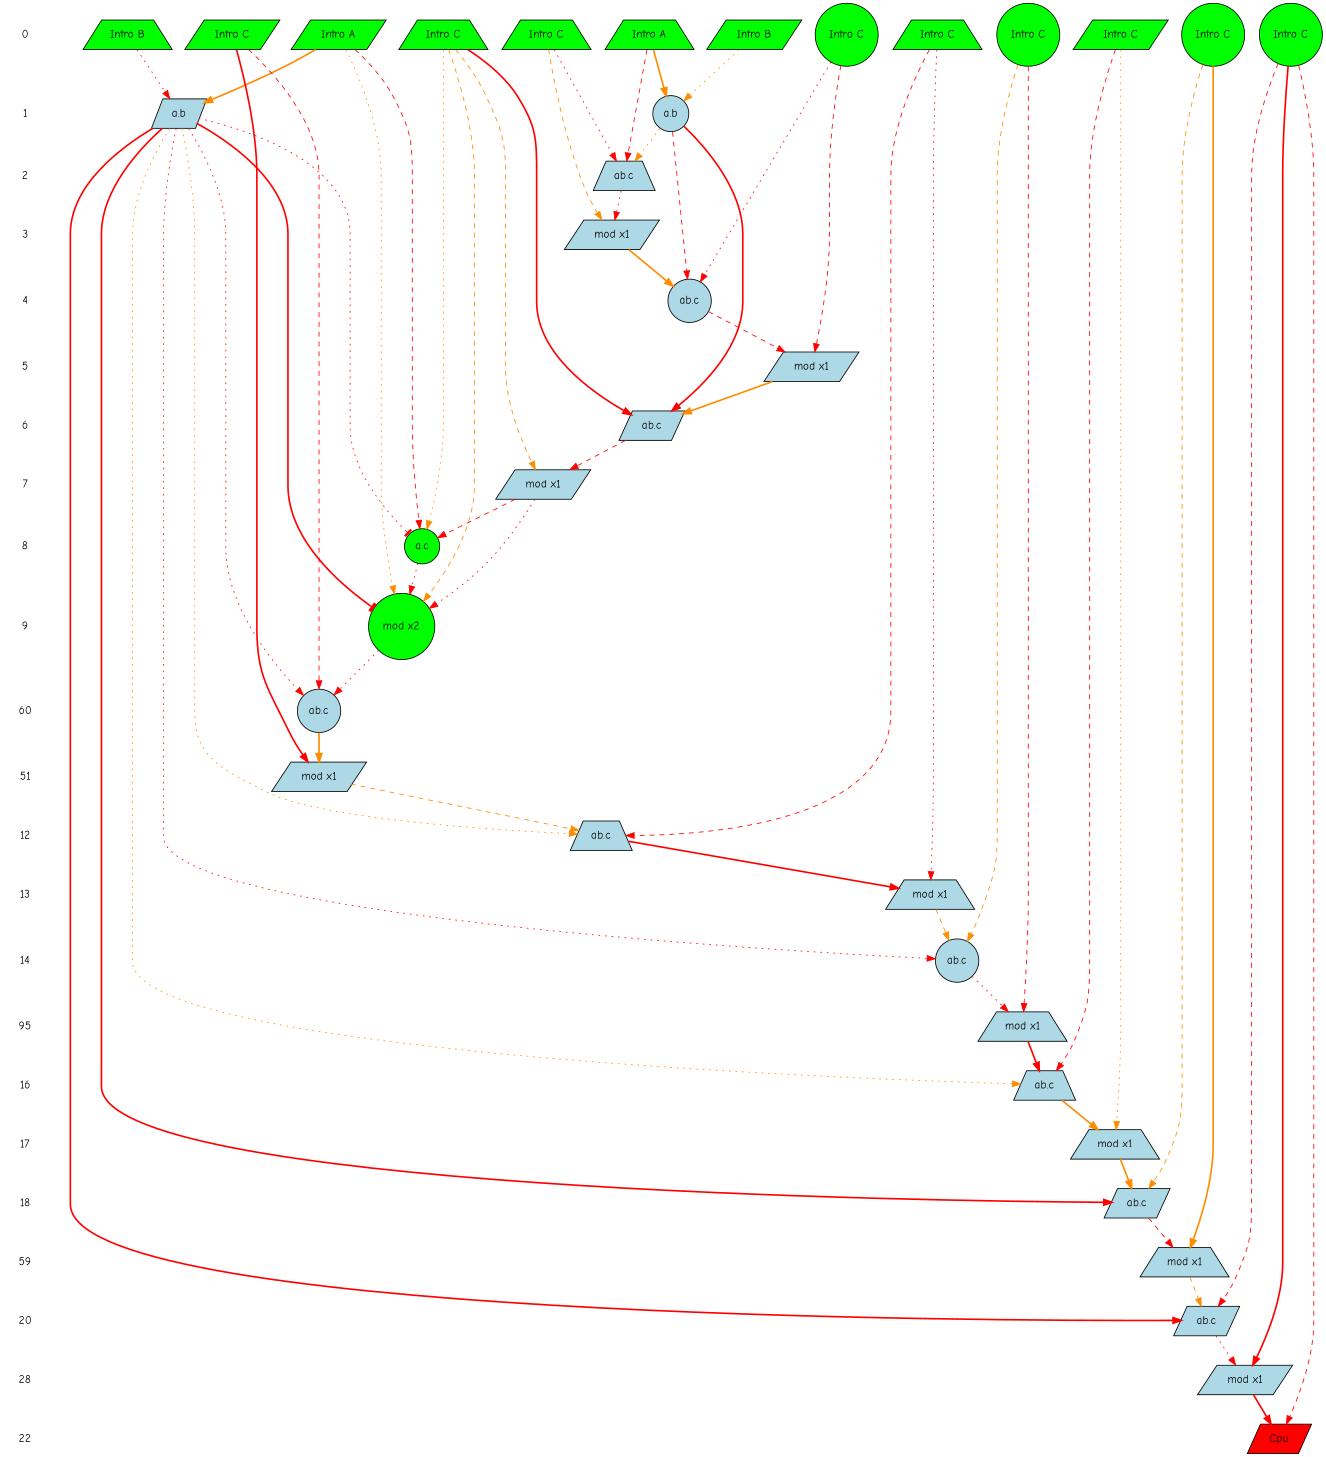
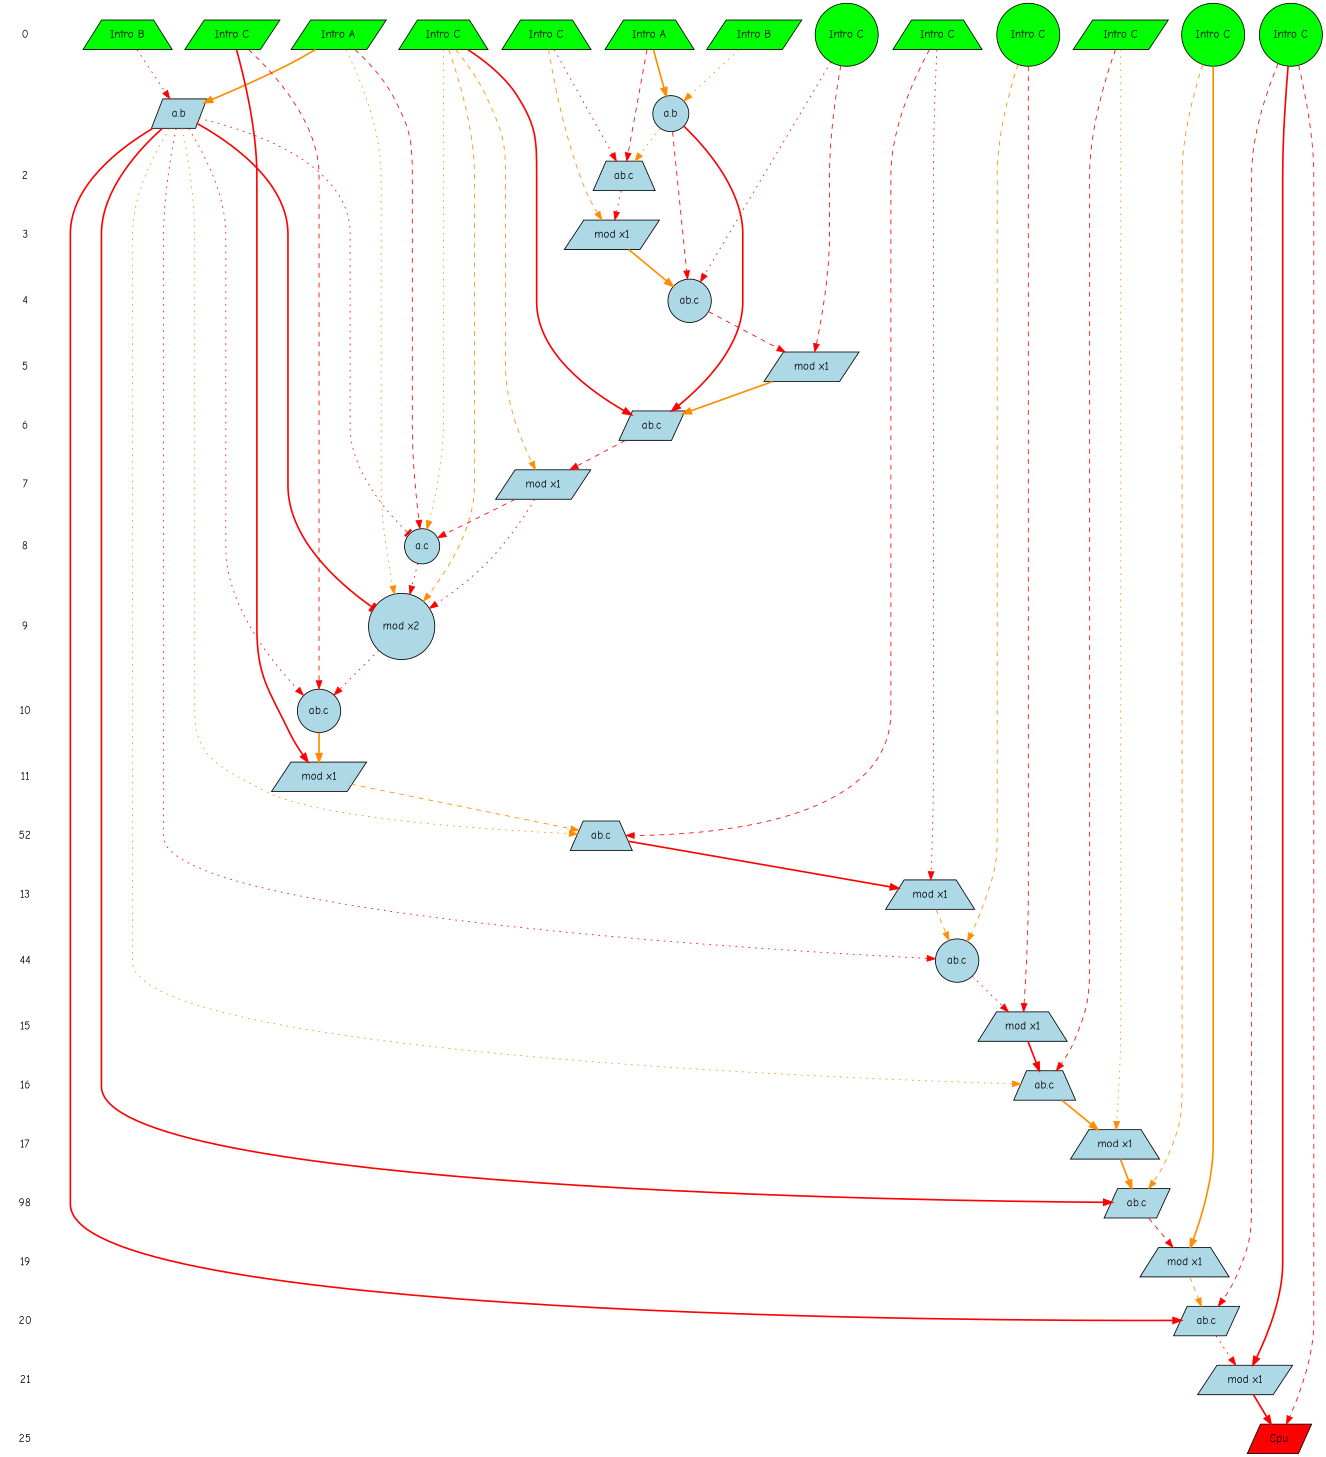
node "1": removed
node "a.c": fillcolor green -> lightblue
node "mod x2": fillcolor green -> lightblue
node "60": label "60" -> "10"
node "51": label "51" -> "11"
node "12": label "12" -> "52"
node "14": label "14" -> "44"
node "95": label "95" -> "15"
node "18": label "18" -> "98"
node "59": label "59" -> "19"
node "28": label "28" -> "21"
node "22": label "22" -> "25"
